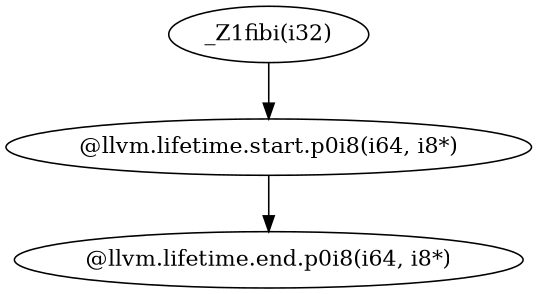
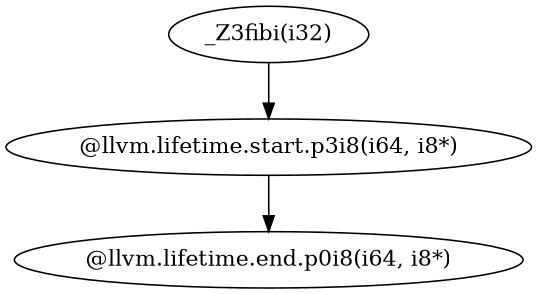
node "_Z1fibi(i32)": label "_Z1fibi(i32)" -> "_Z3fibi(i32)"
node "@llvm.lifetime.start.p0i8(i64, i8*)": label "@llvm.lifetime.start.p0i8(i64, i8*)" -> "@llvm.lifetime.start.p3i8(i64, i8*)"
